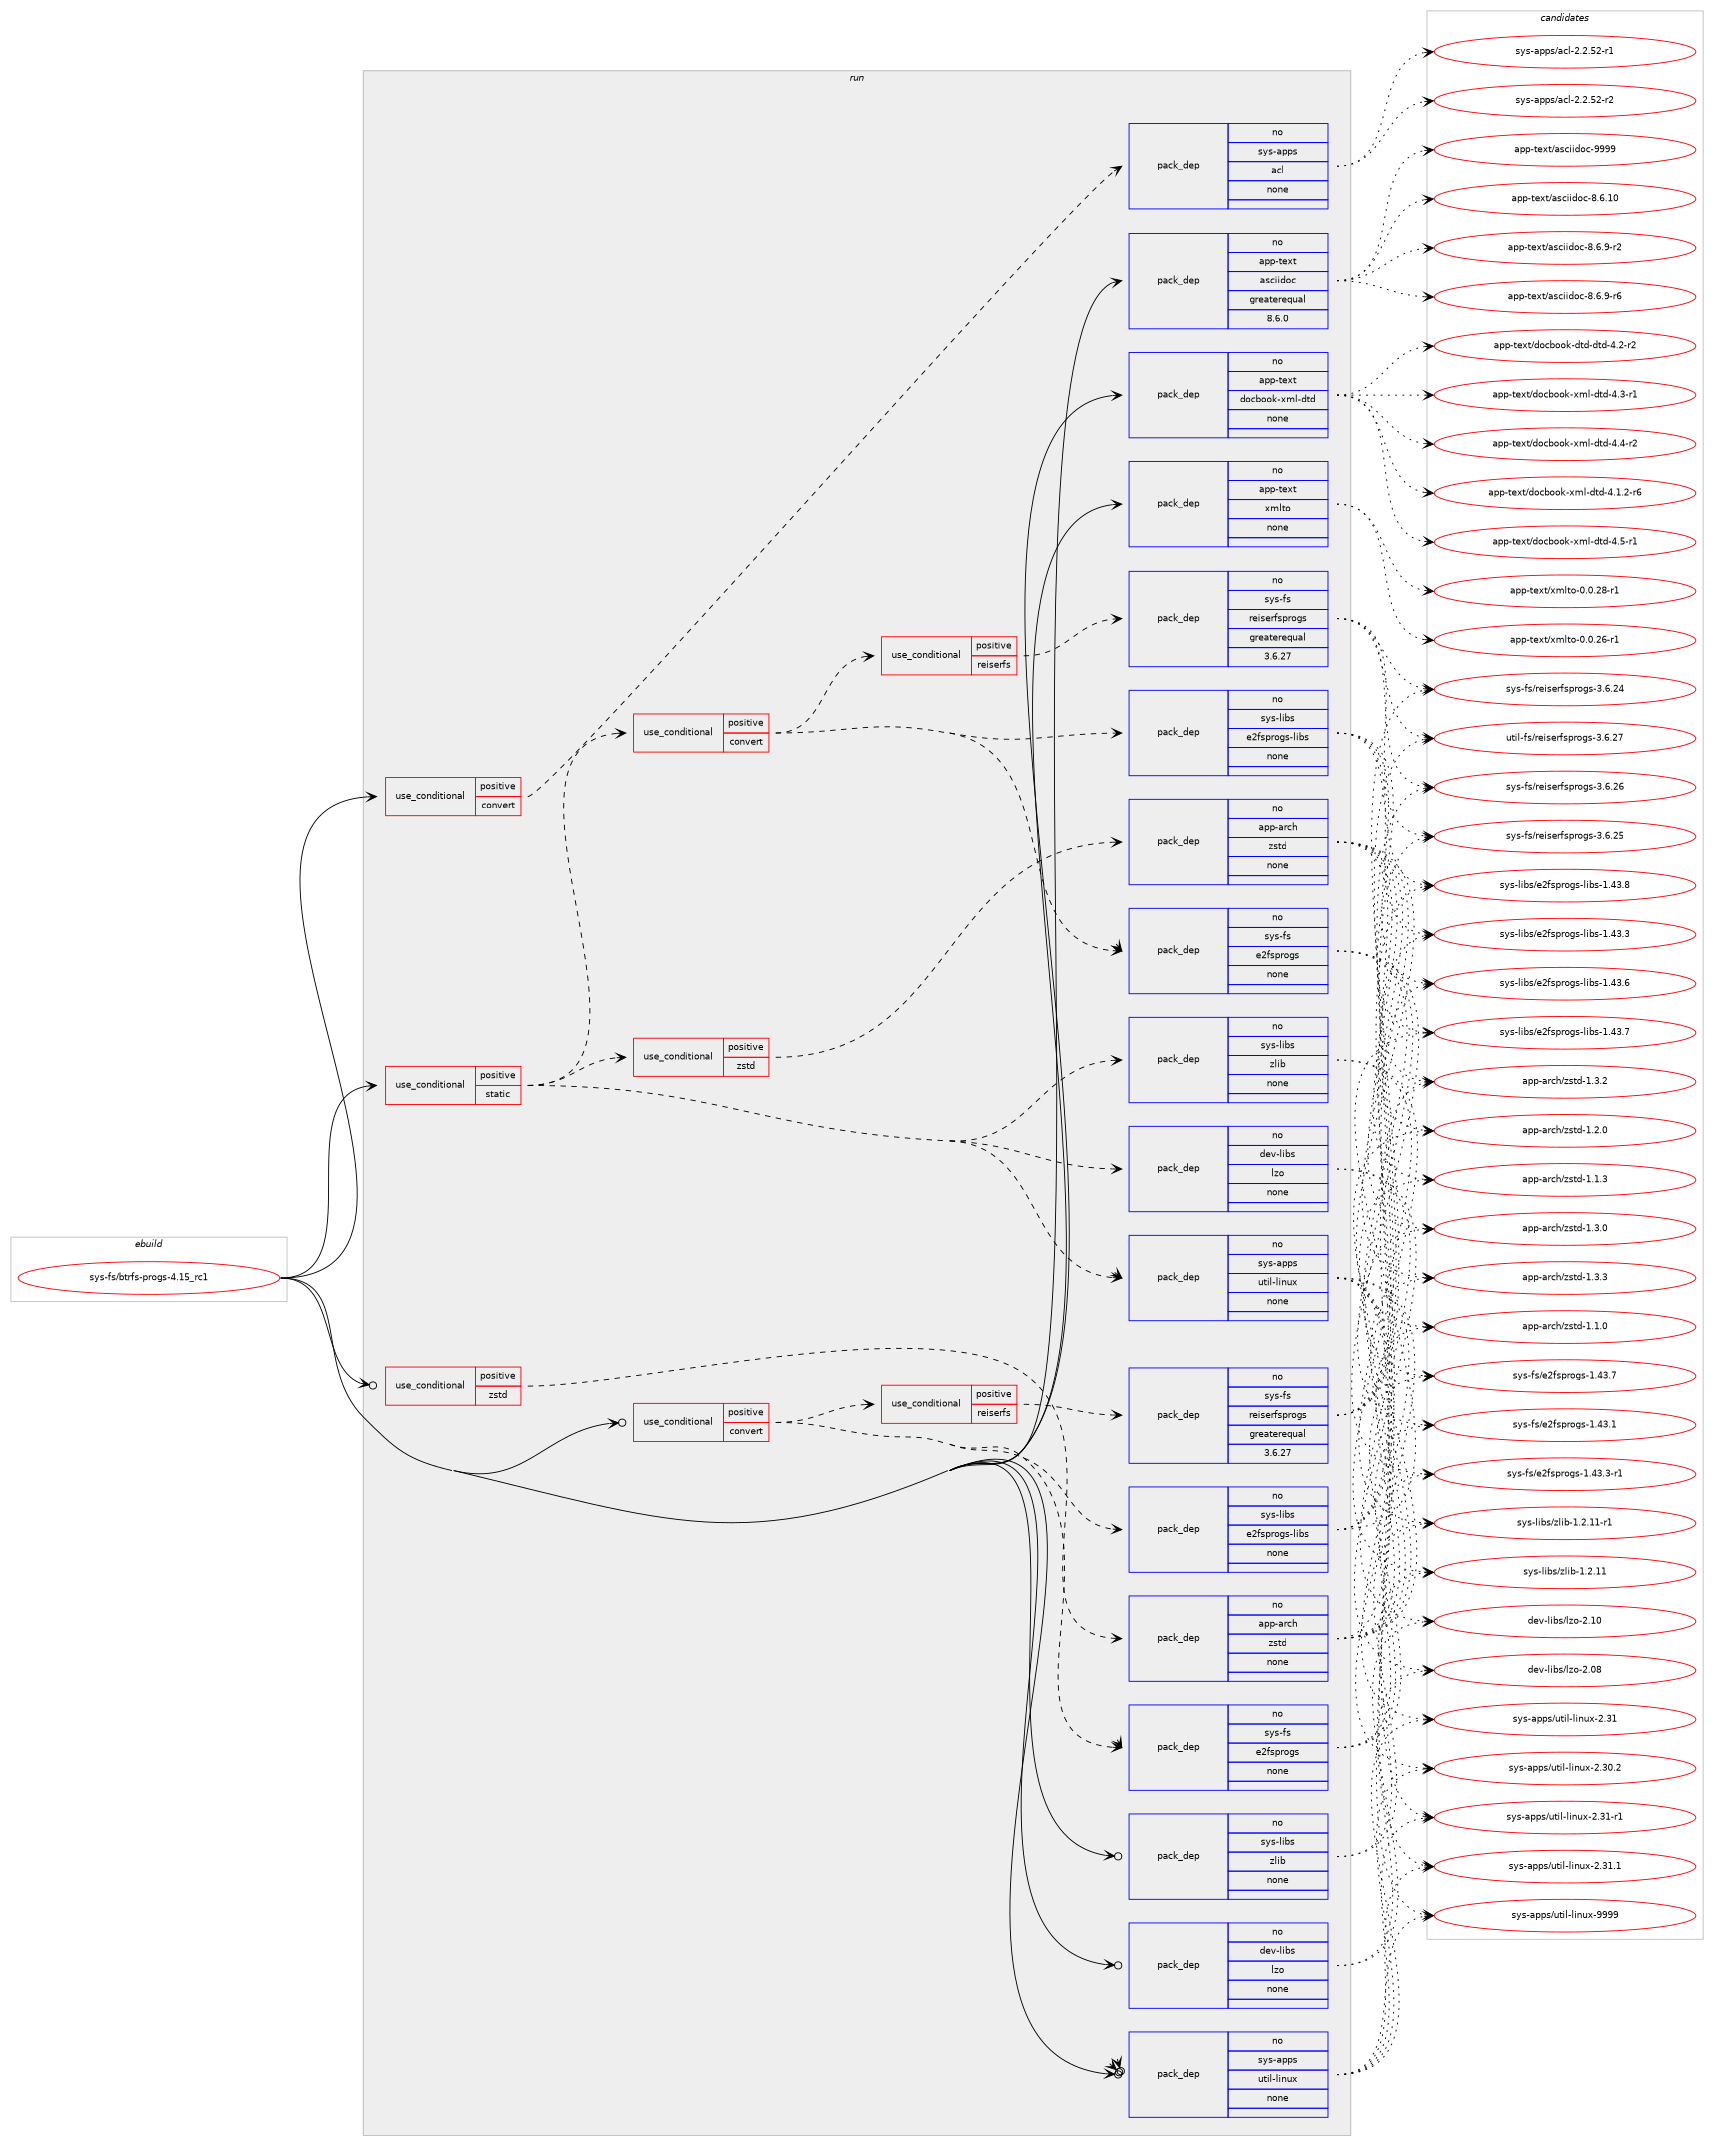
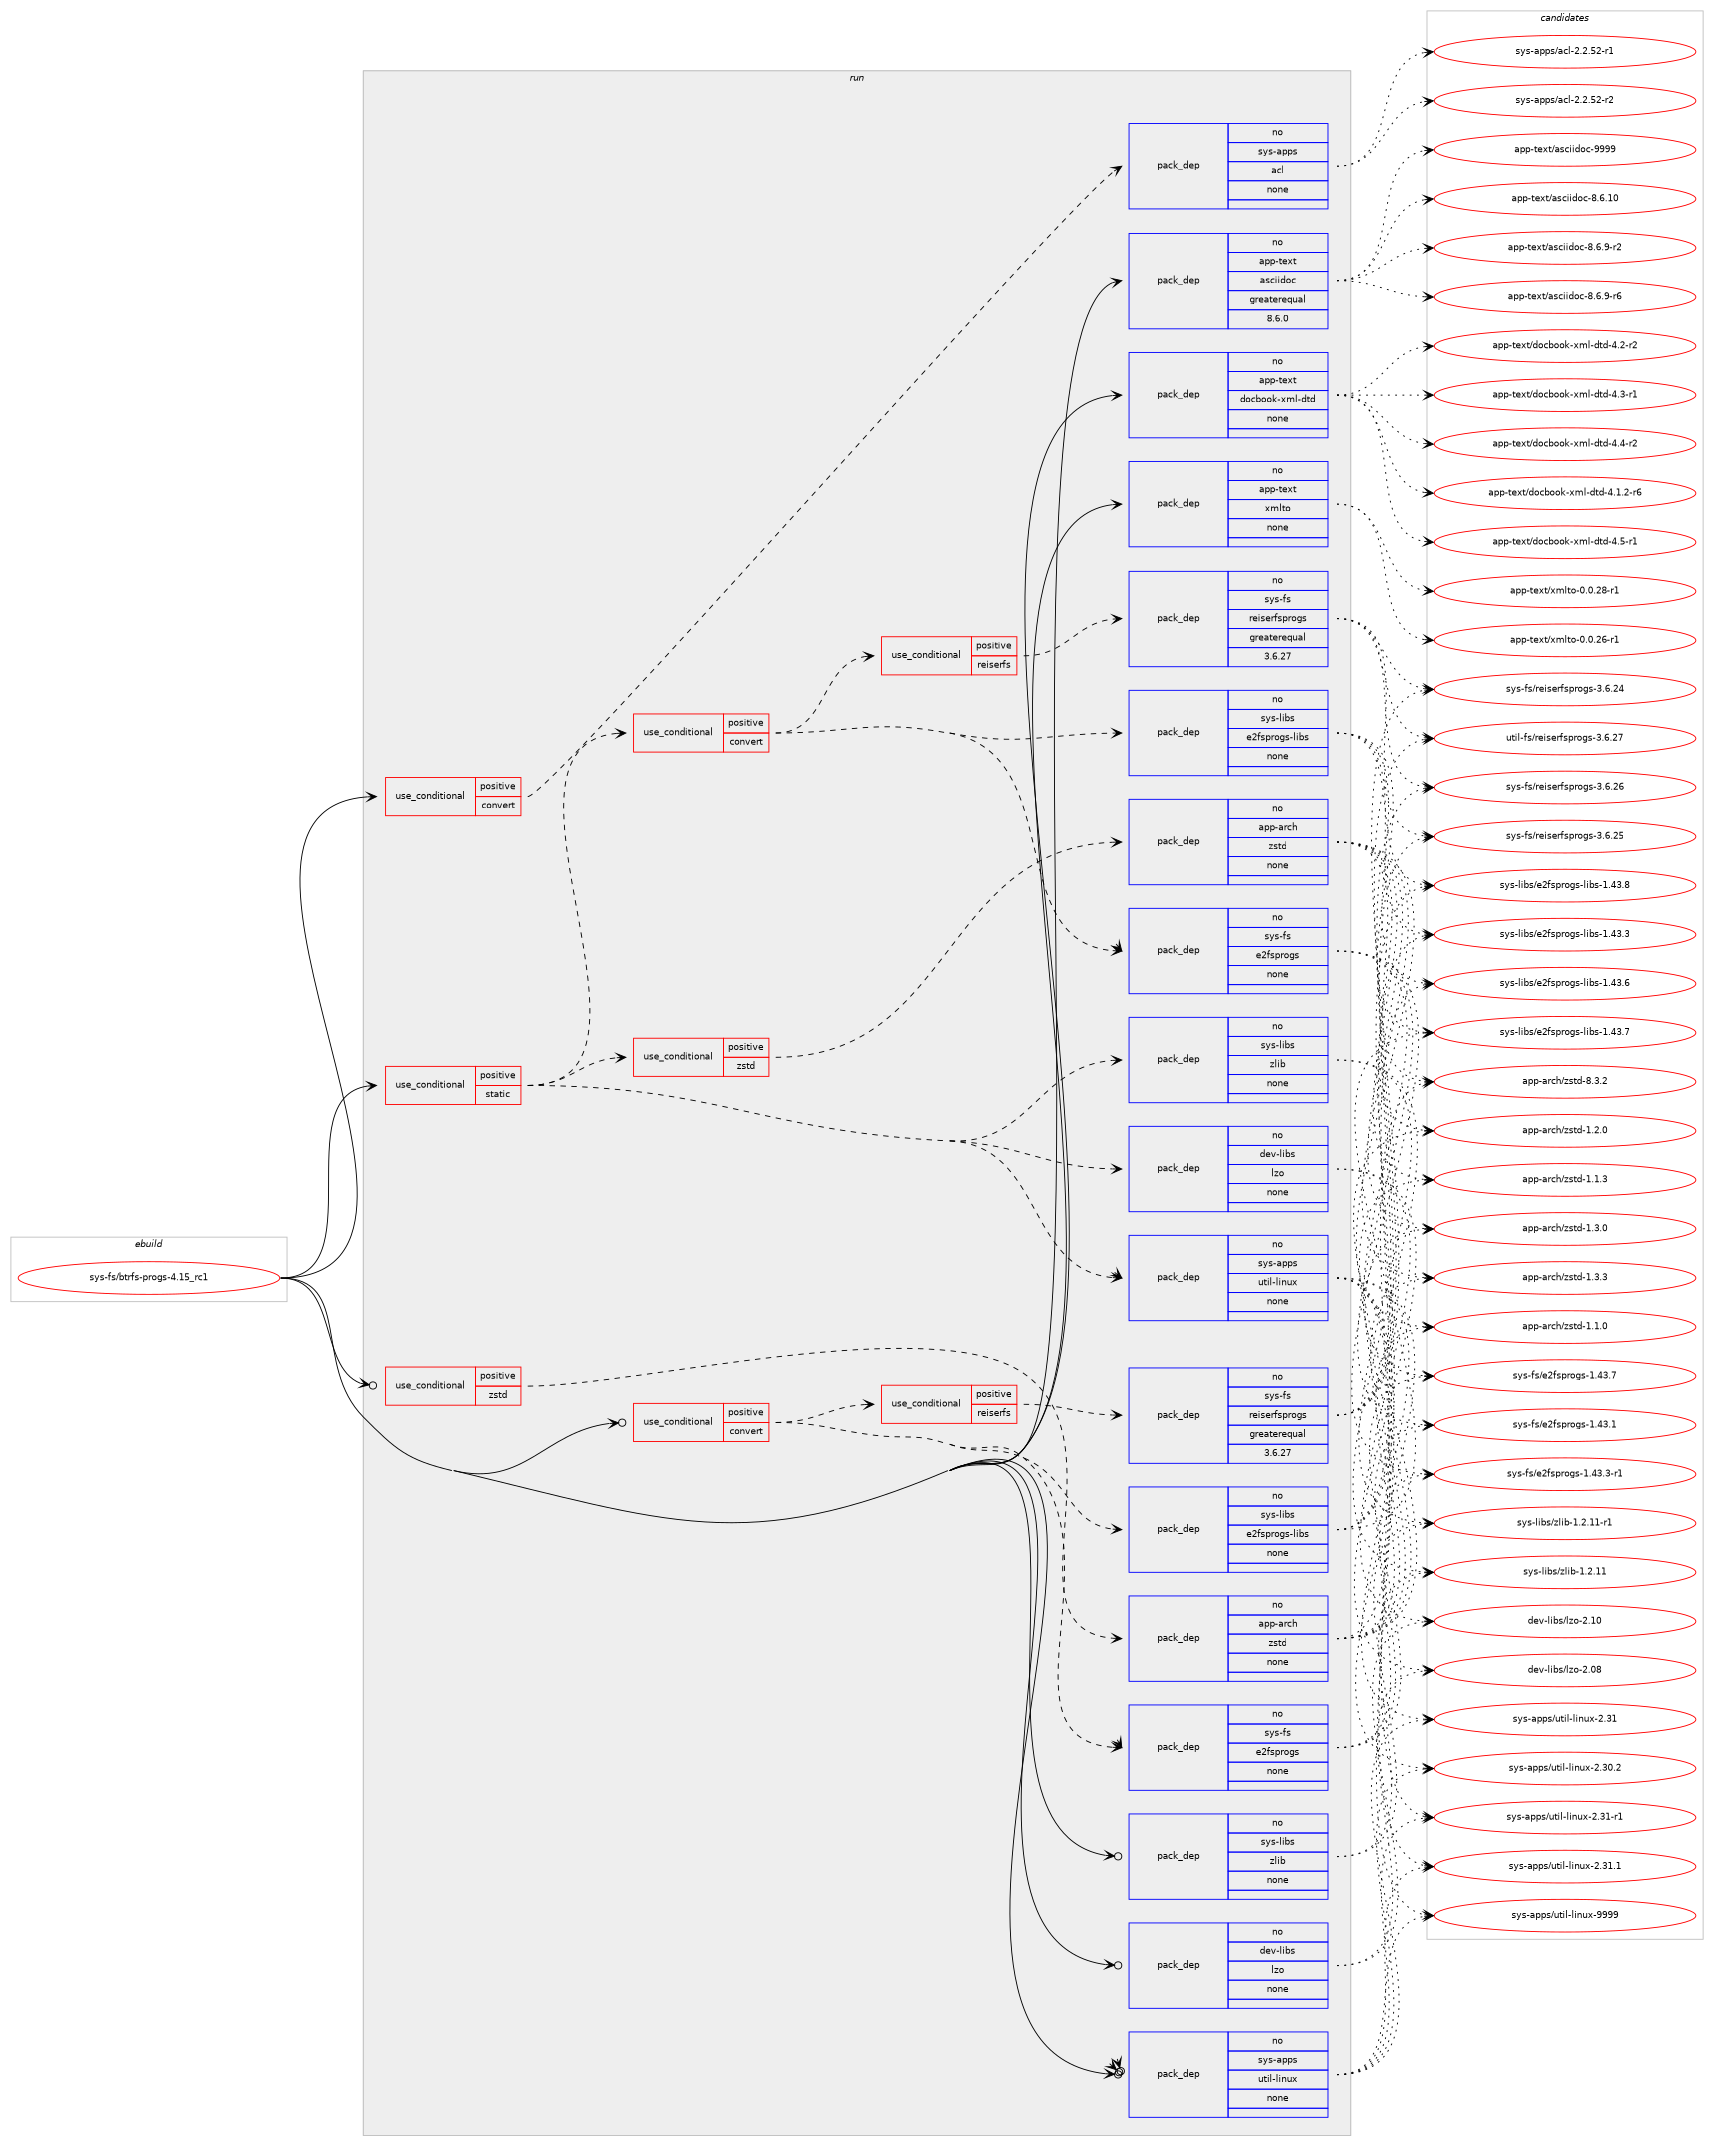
node "app-text/docbook-dtd-dtd-4.2-r2": label "app-text/docbook-dtd-dtd-4.2-r2" -> "app-text/docbook-xml-dtd-4.2-r2"
node "app-arch/zstd-1.3.2": label "app-arch/zstd-1.3.2" -> "app-arch/zstd-8.3.2"
